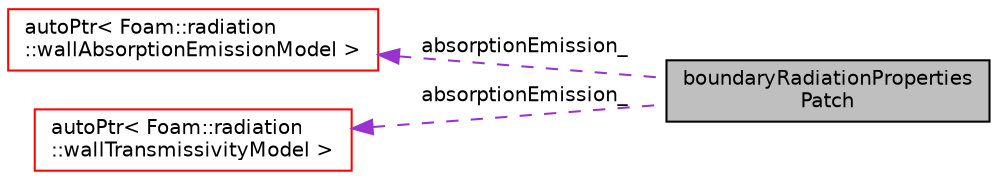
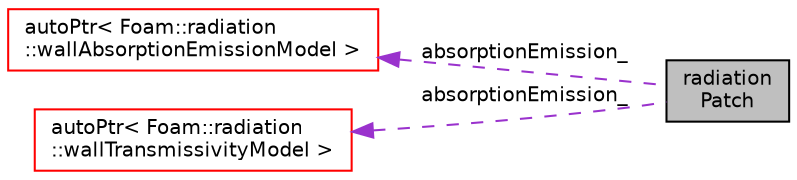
node "boundaryRadiationProperties Patch": label "boundaryRadiationProperties Patch" -> "radiation Patch"
